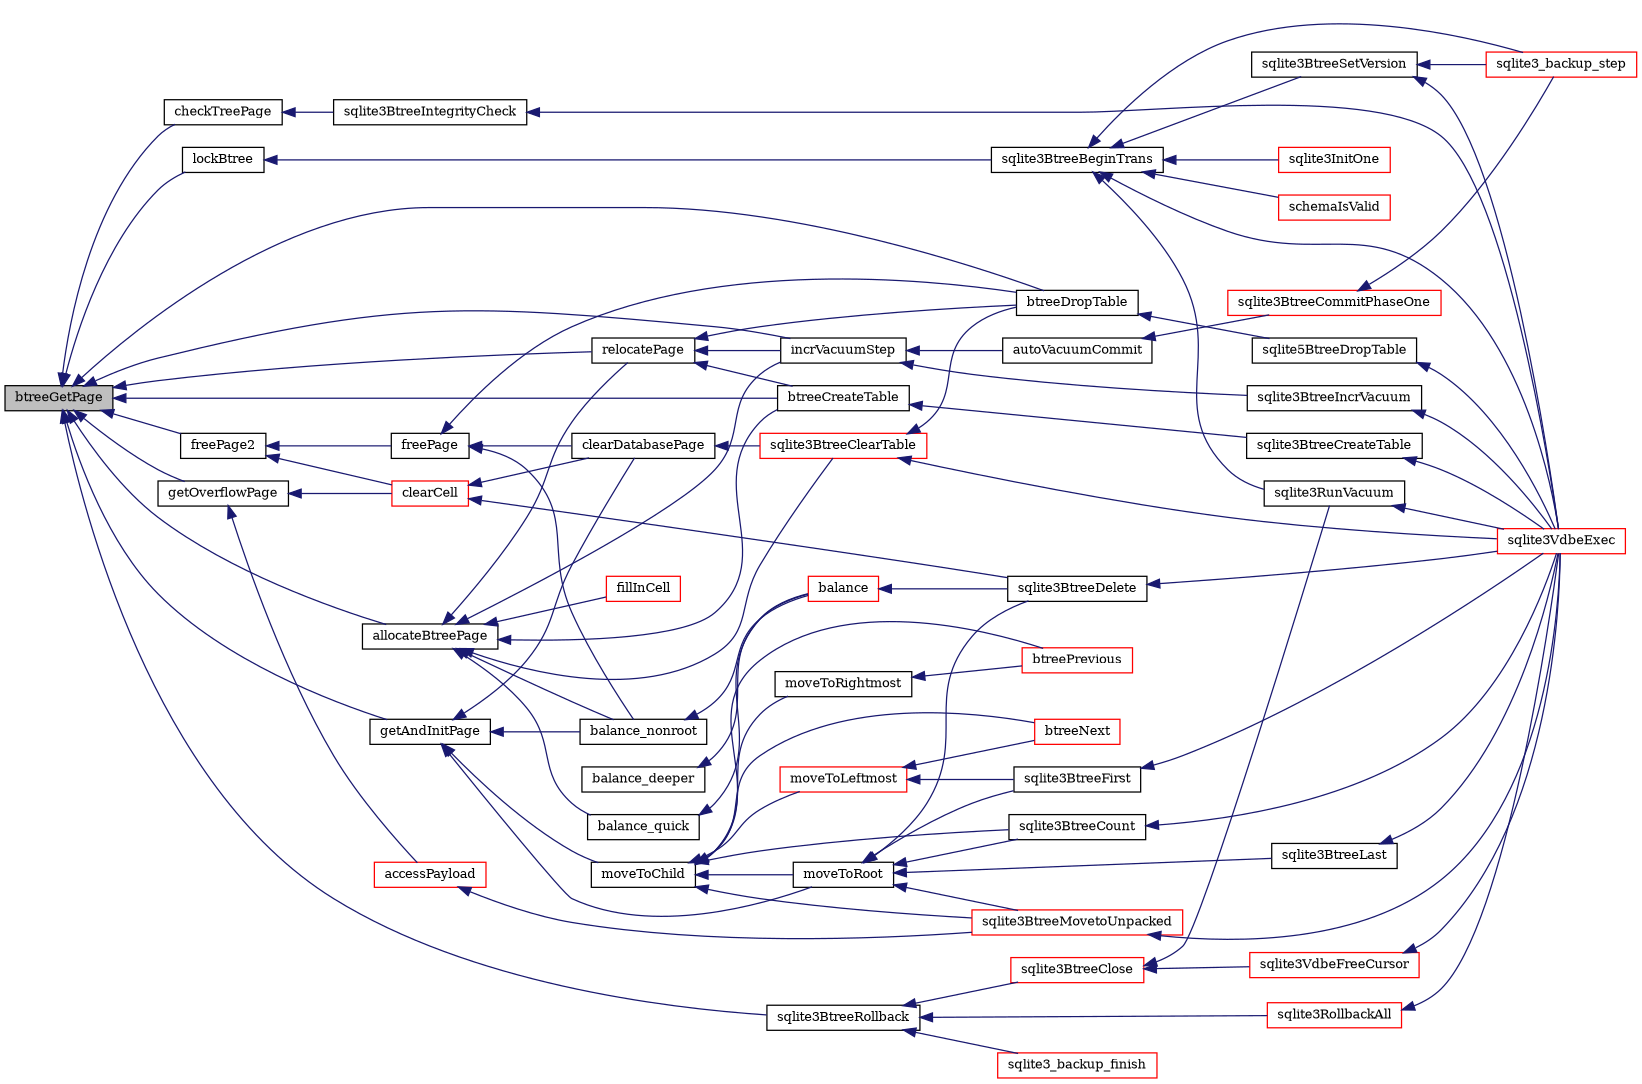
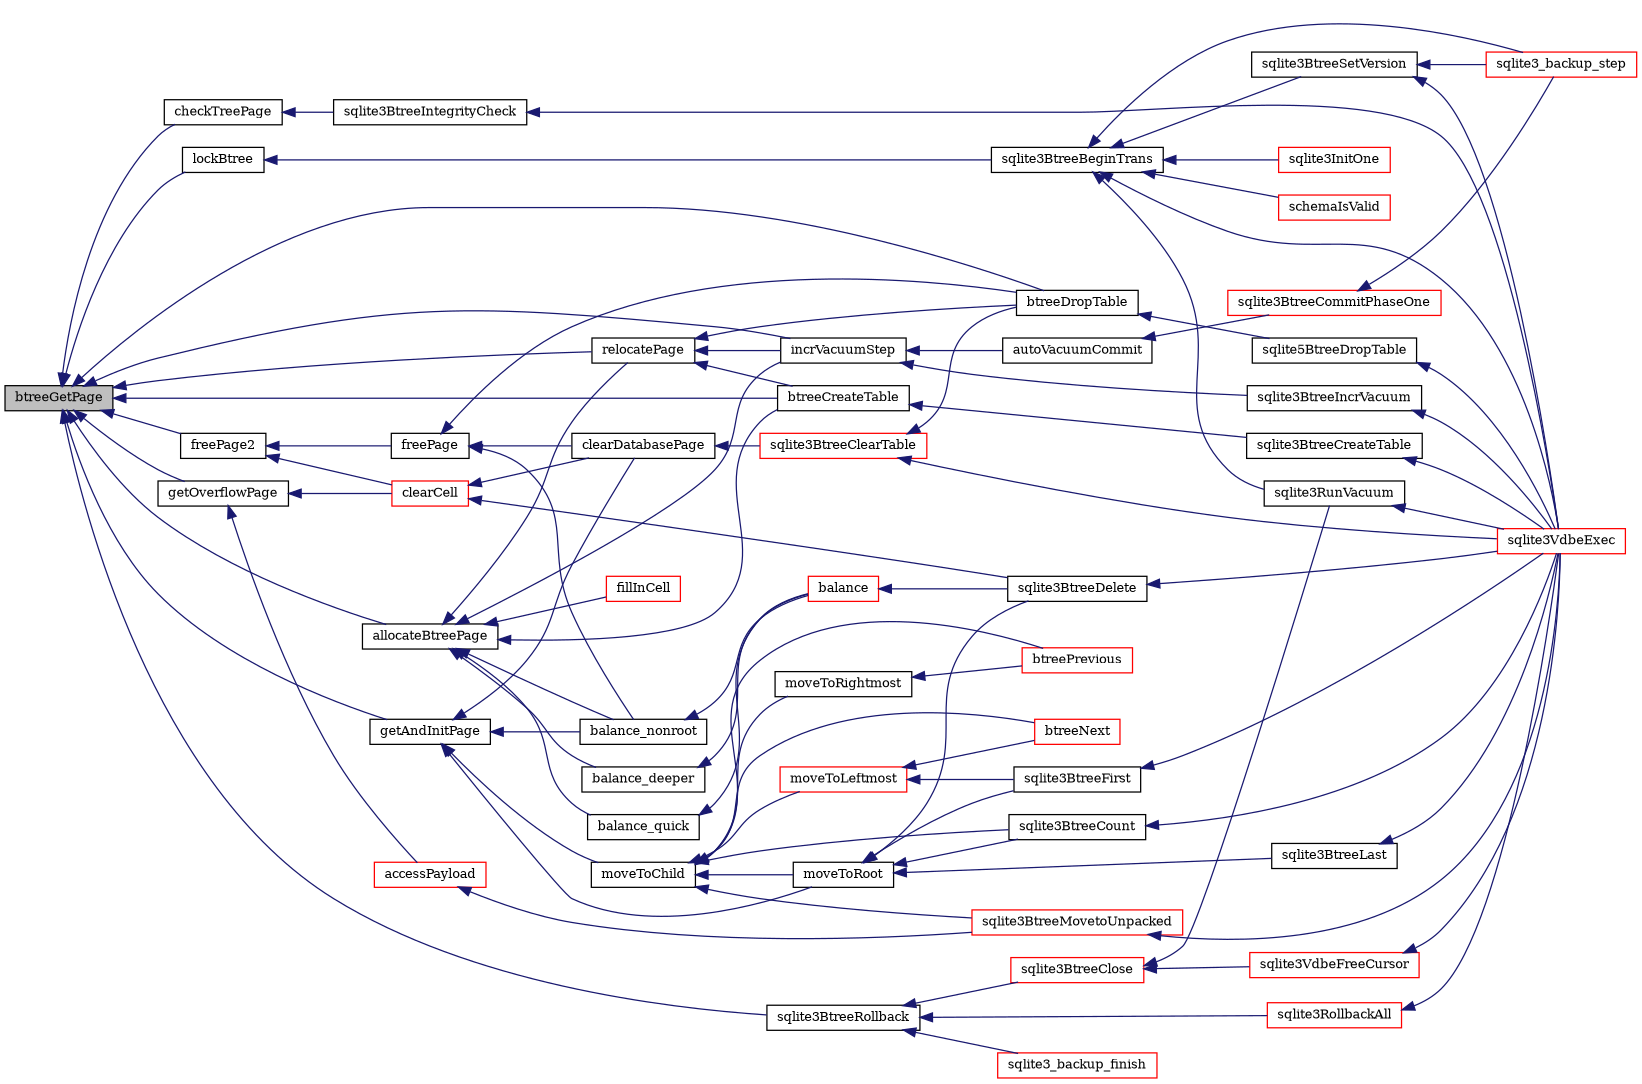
edge "sqlite3BtreeClearTable" -> "allocateBtreePage": now "balance_deeper" -> "allocateBtreePage"
edge "sqlite3BtreeMovetoUnpacked" -> "moveToRoot": removed
